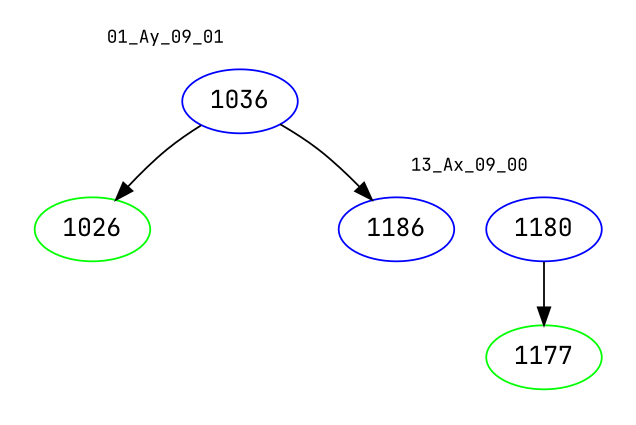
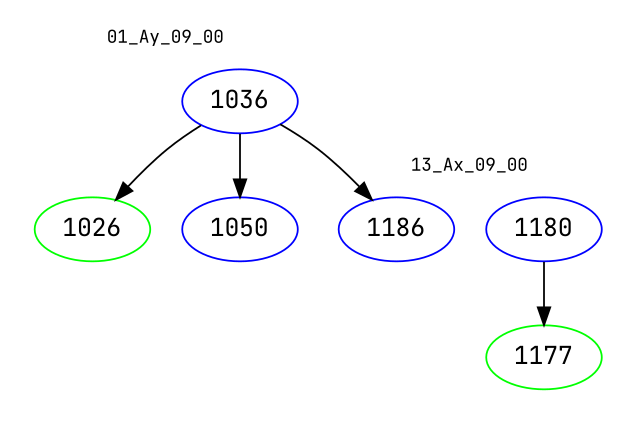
cluster "01_Ay_09_01": label "01_Ay_09_01" -> "01_Ay_09_00"
node "1050": added
